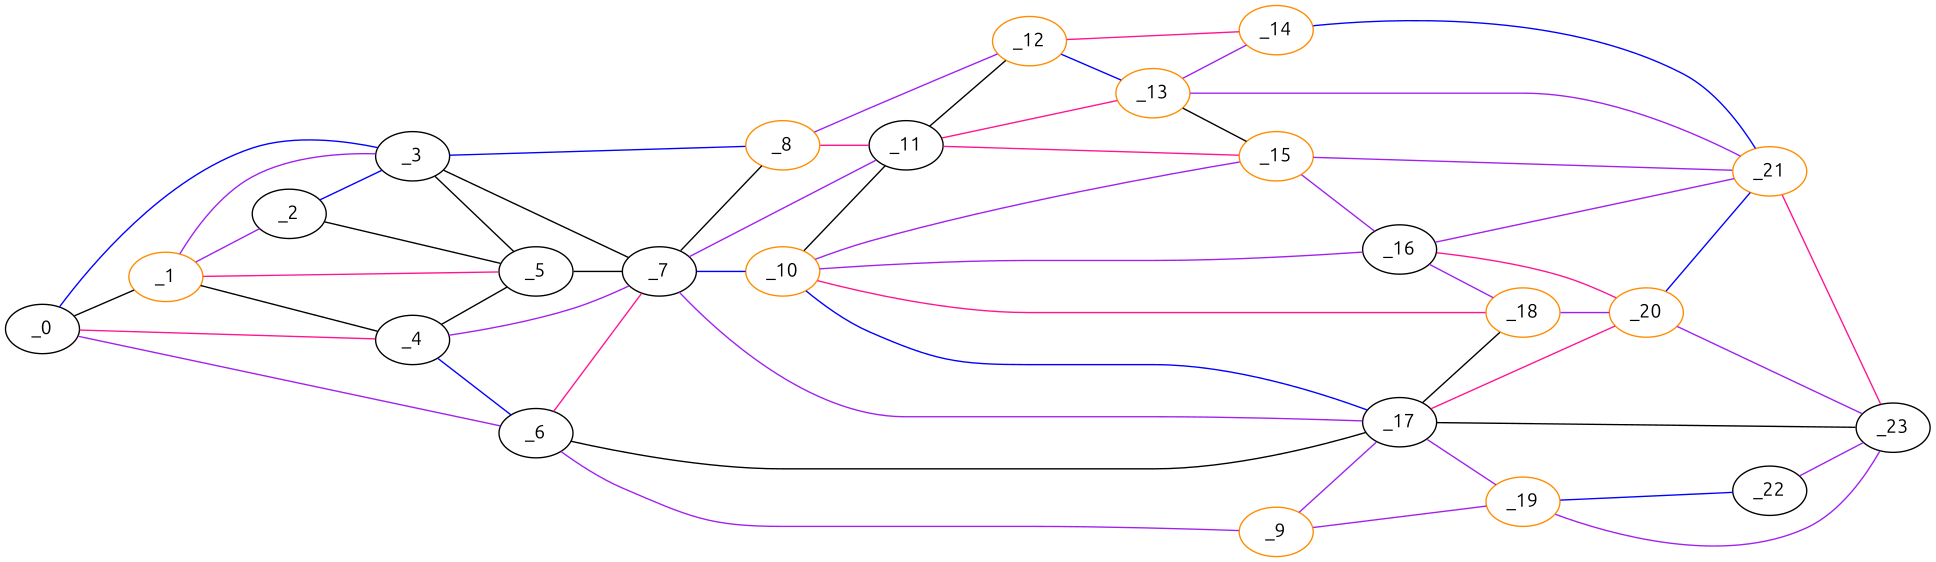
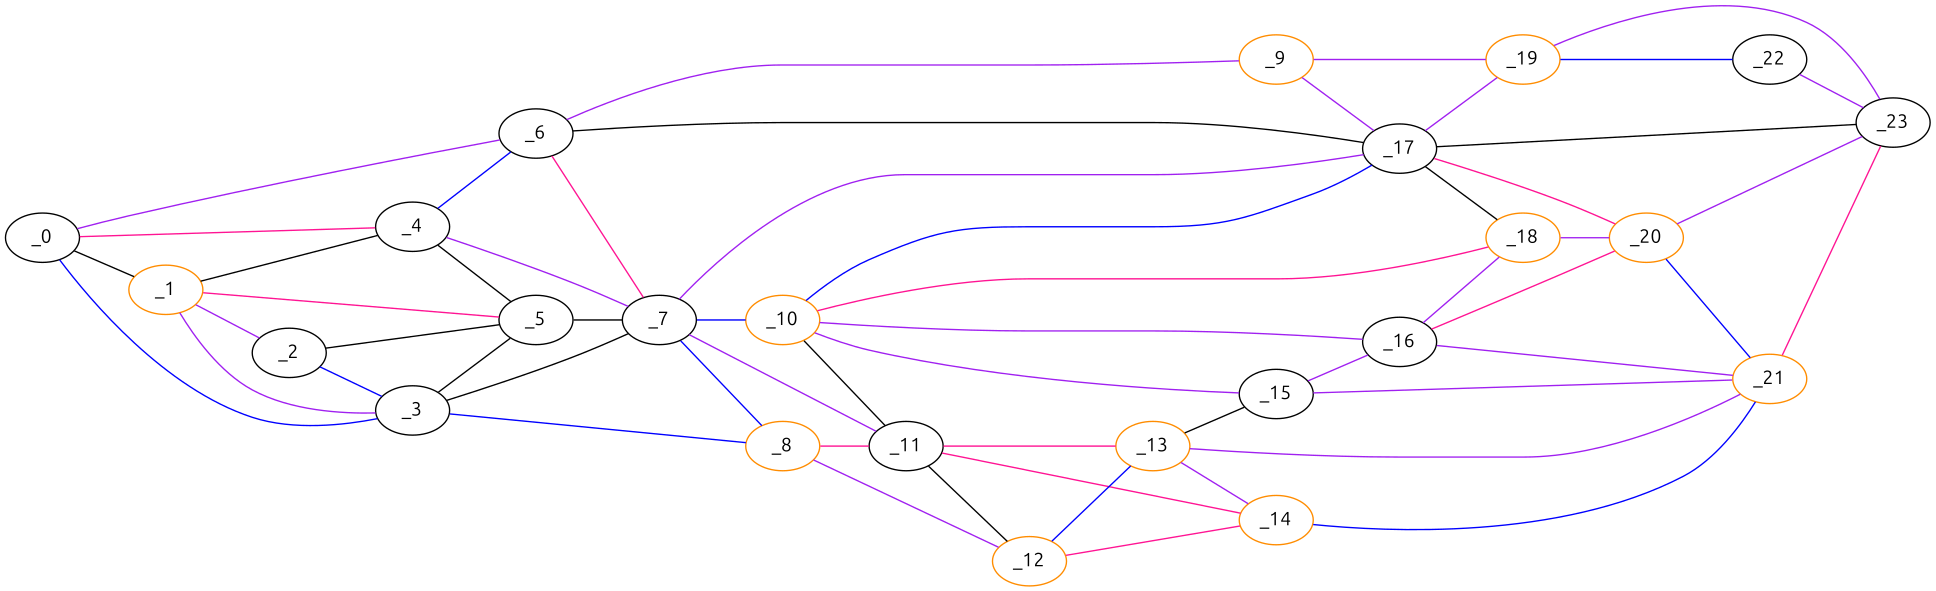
edge "_11" -- "_15": now "_11" -- "_14"
node "_15": color darkorange -> black
edge "_8" -- "_7": color black -> blue
